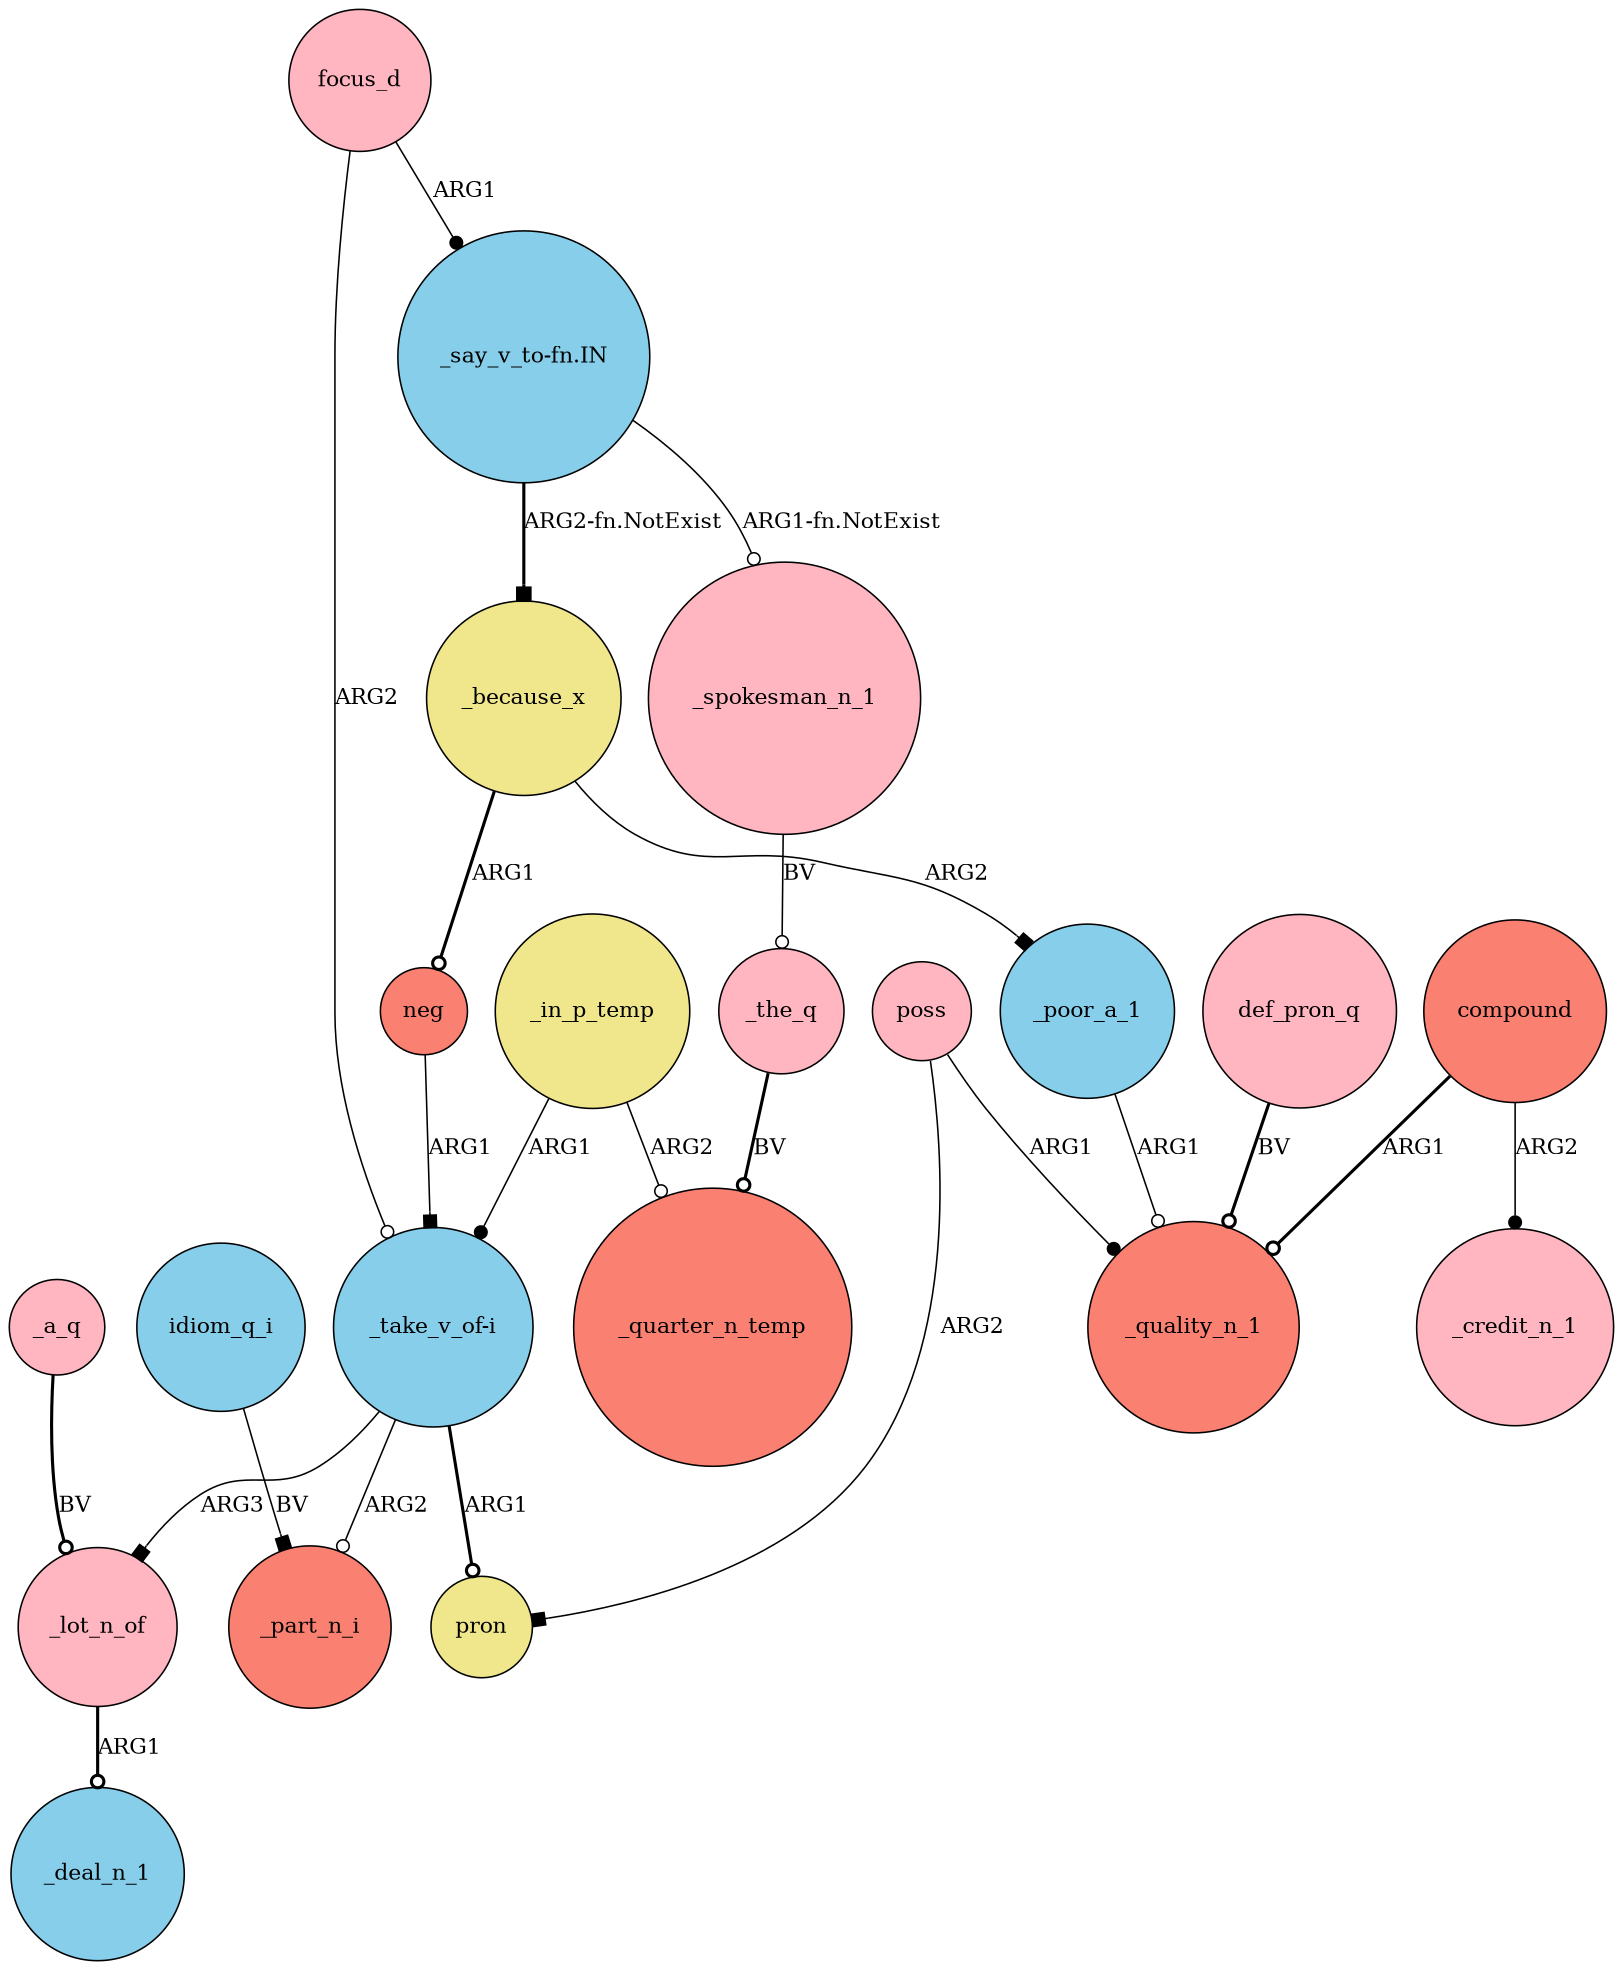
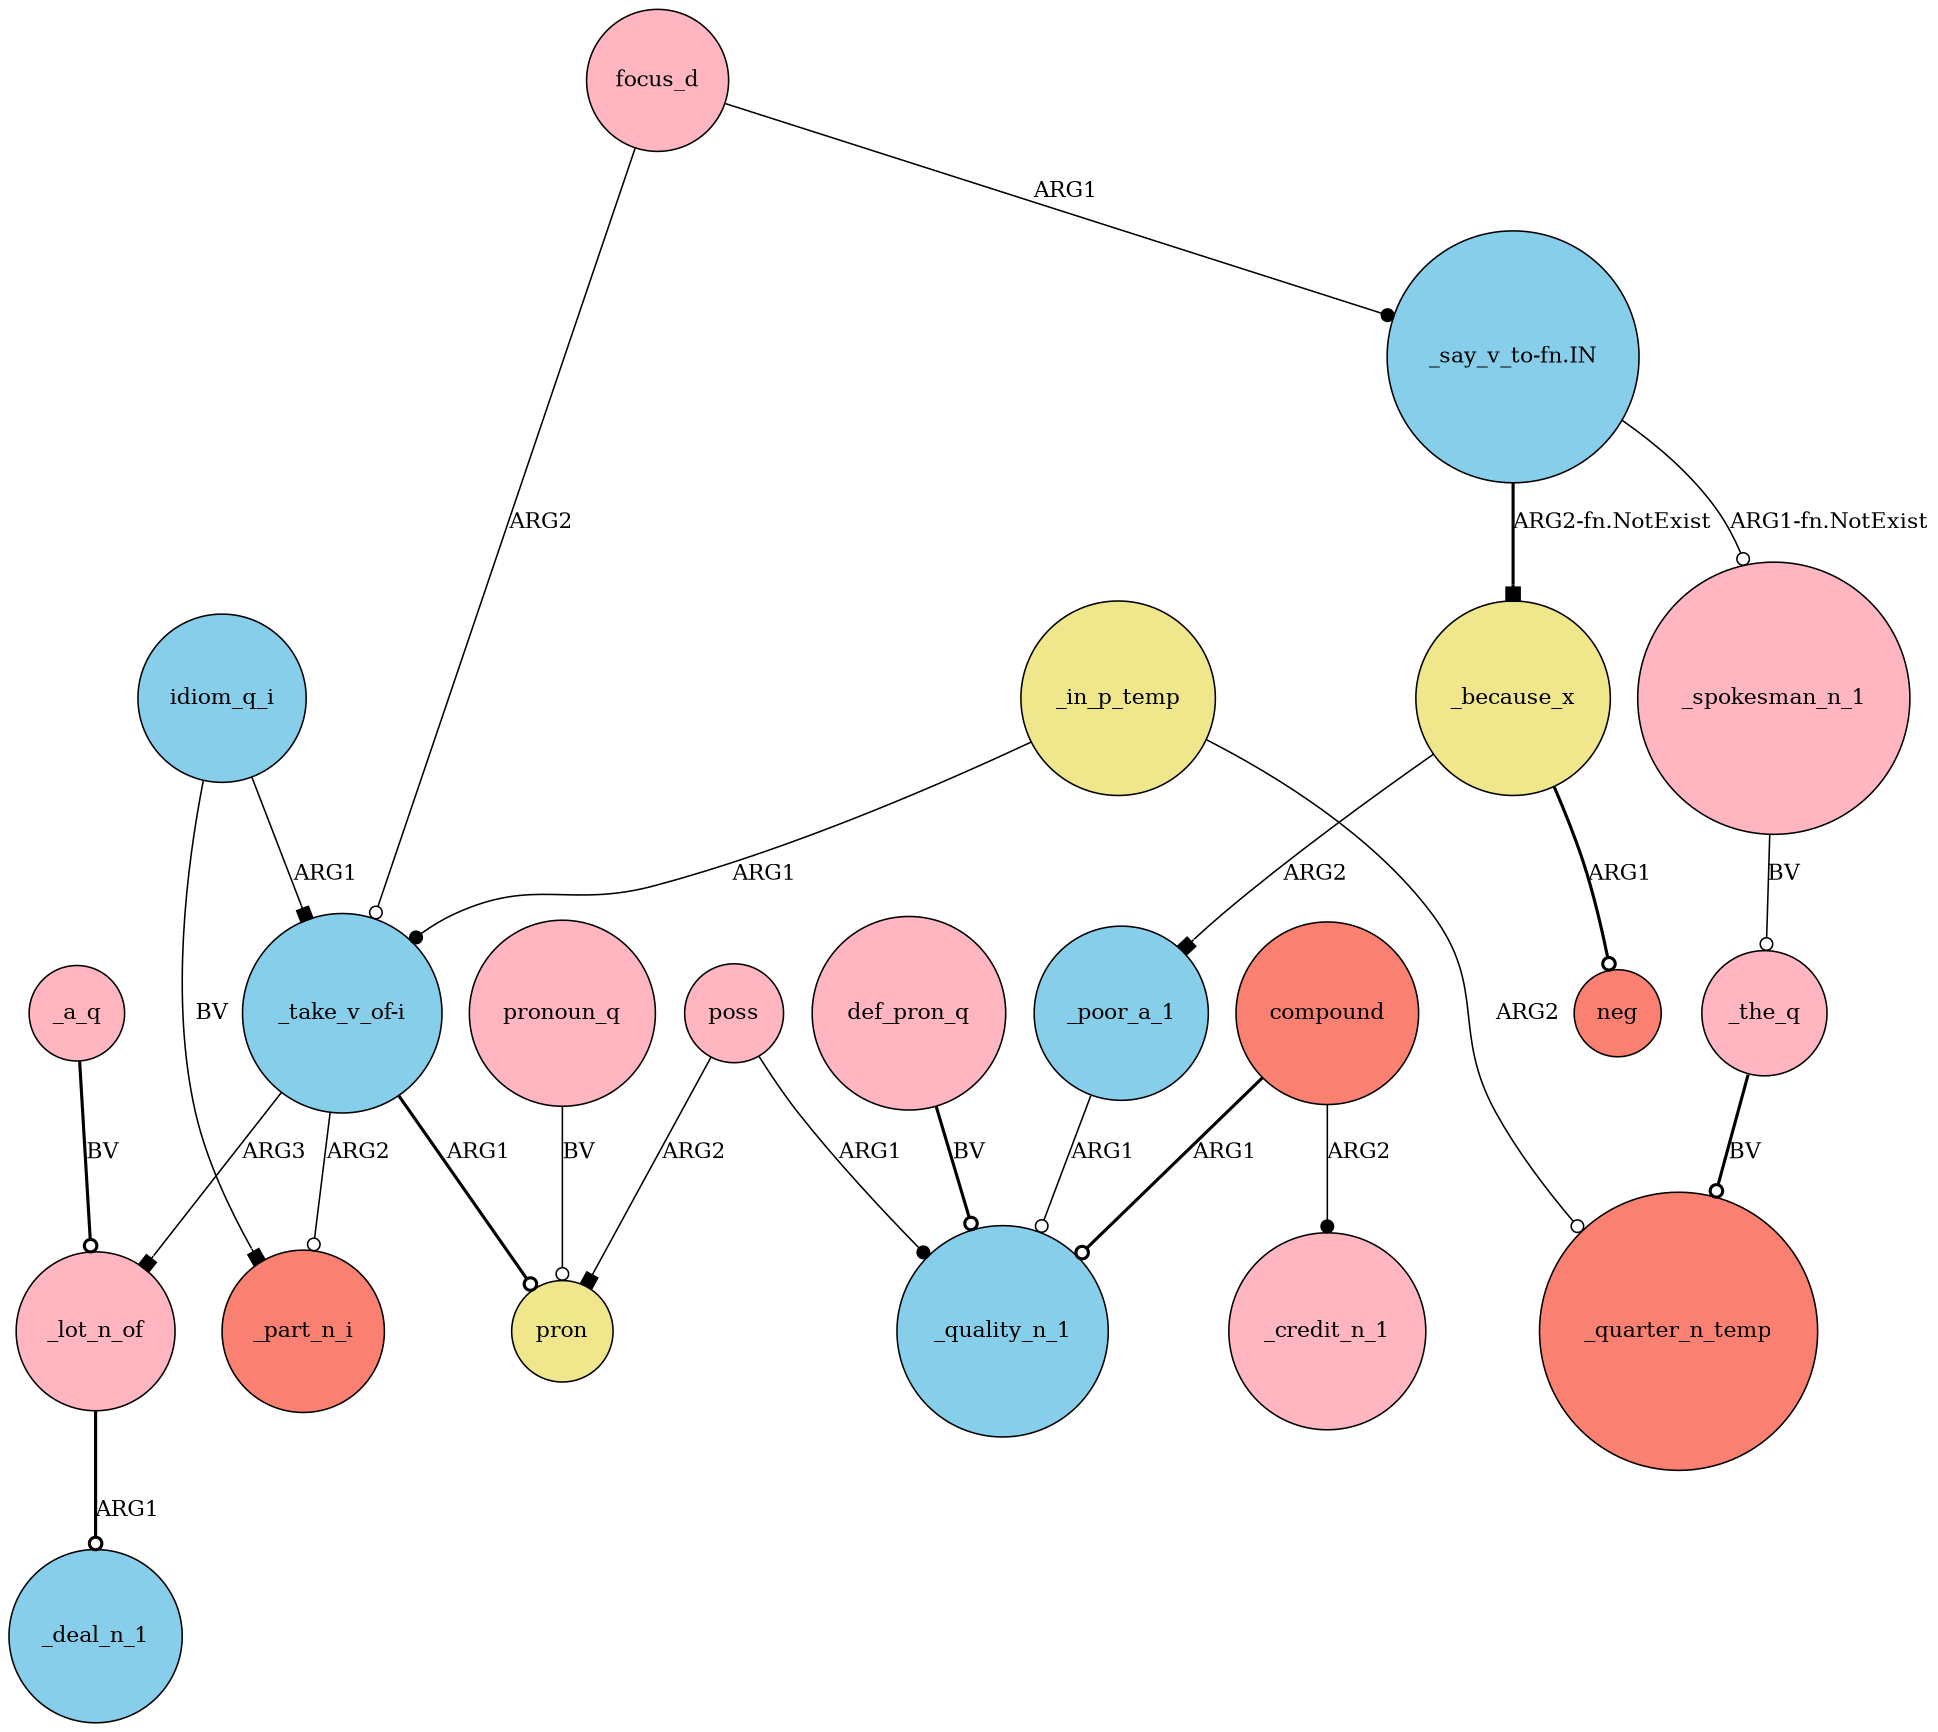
node "pronoun_q": added
edge "neg" -> "_take_v_of-i": now "idiom_q_i" -> "_take_v_of-i"
node "_quality_n_1": fillcolor salmon -> skyblue
